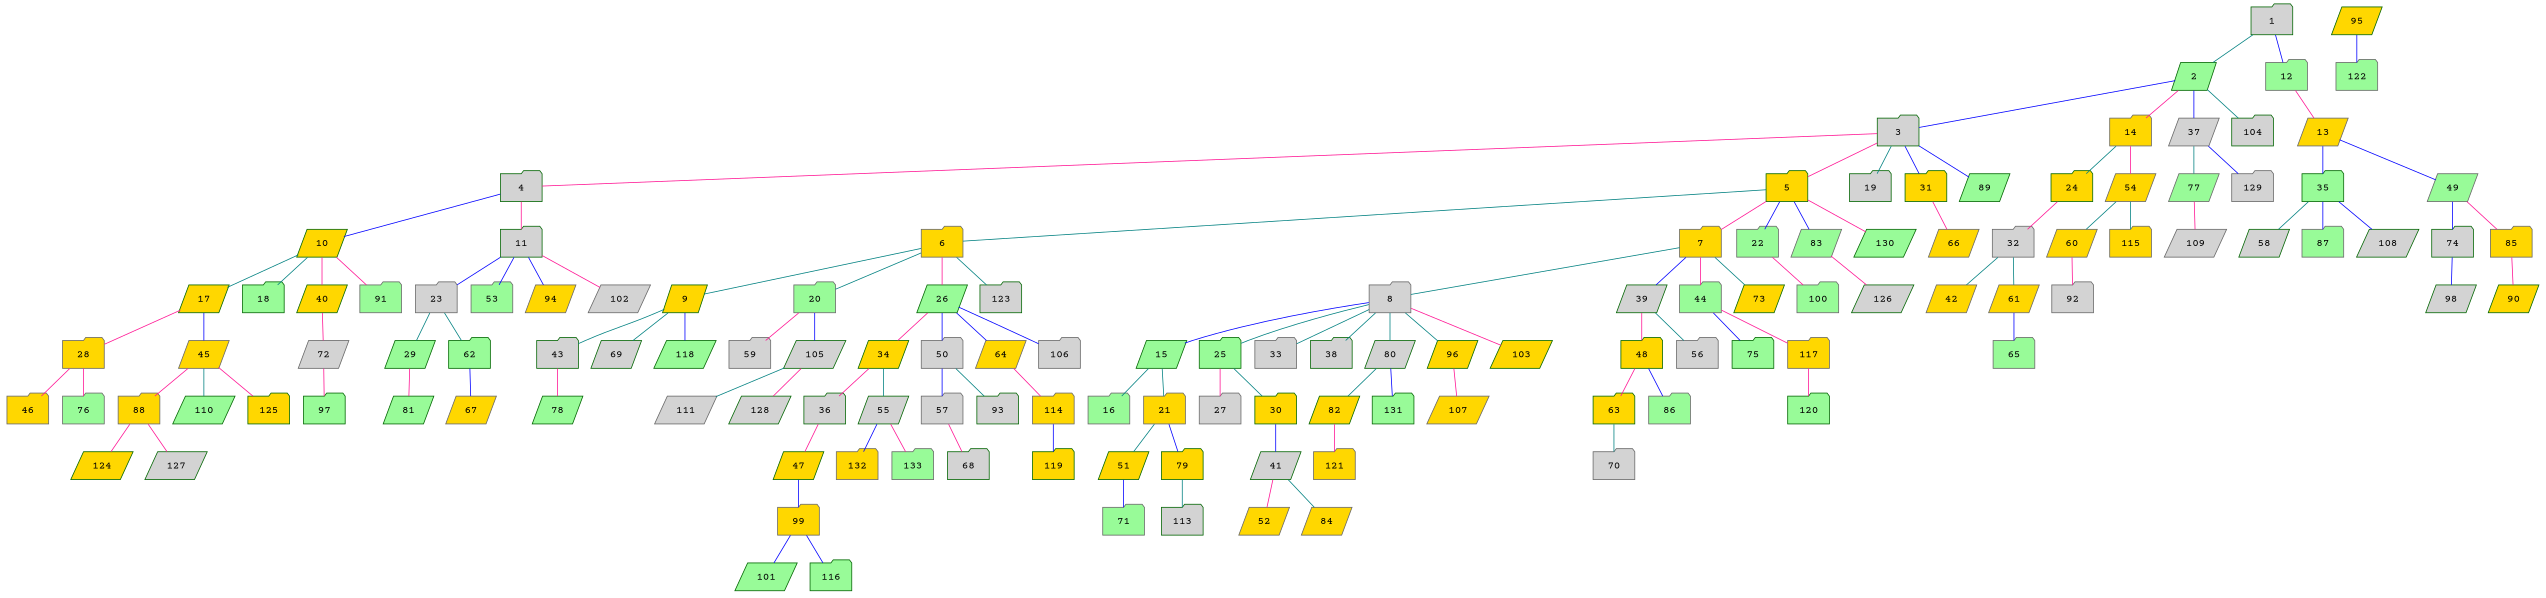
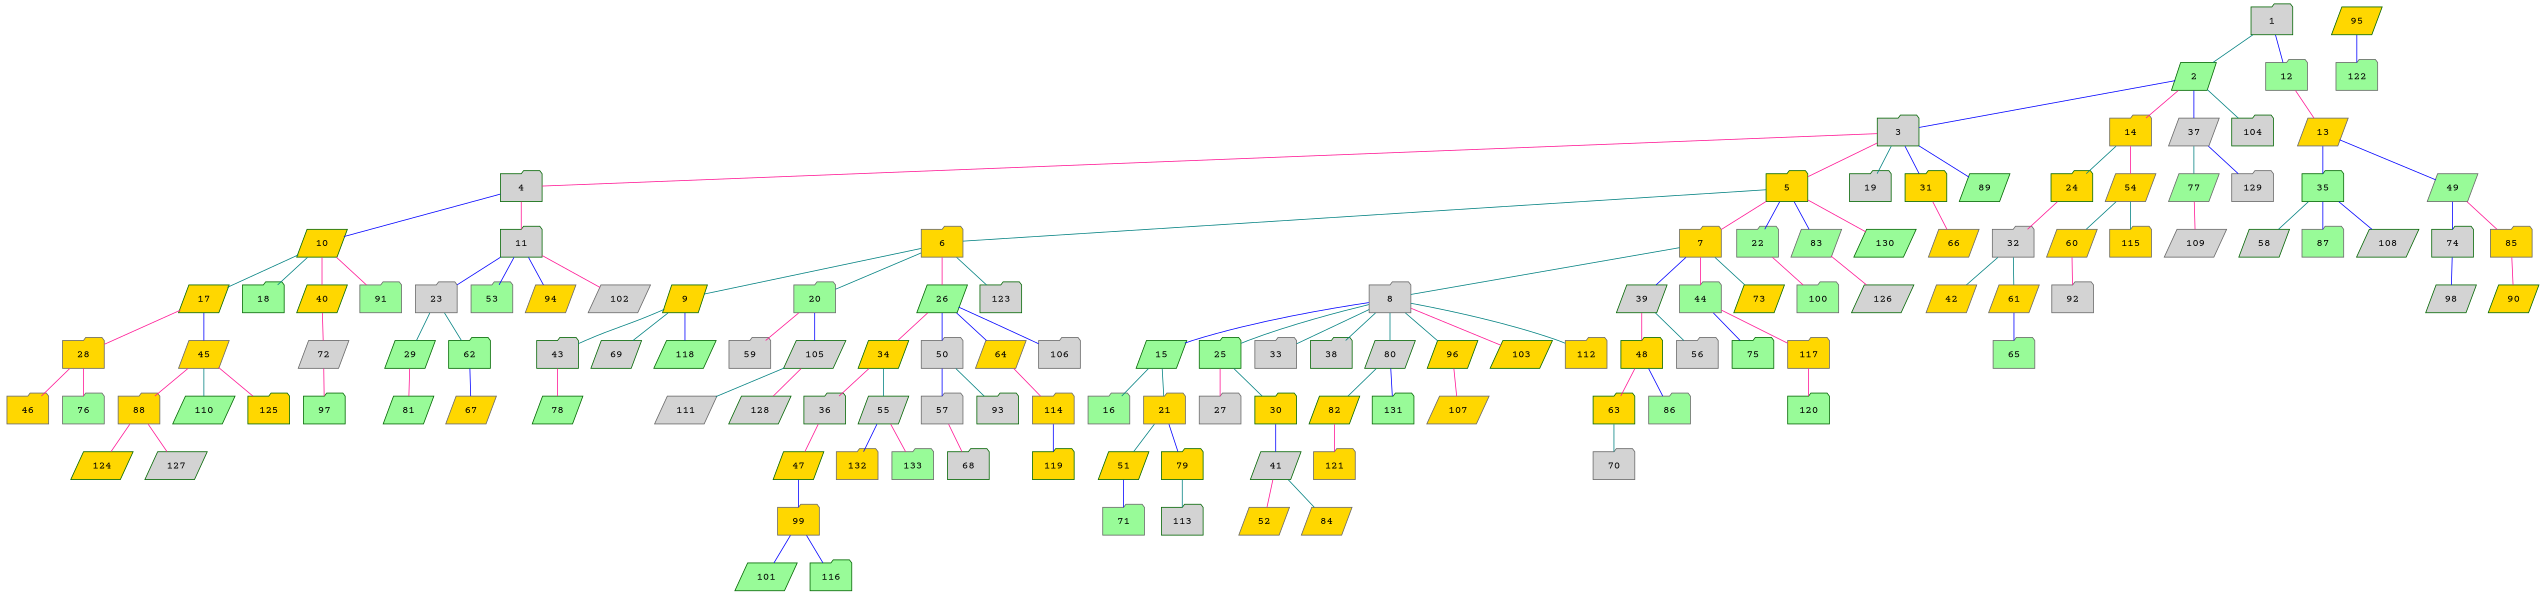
node "112": added
